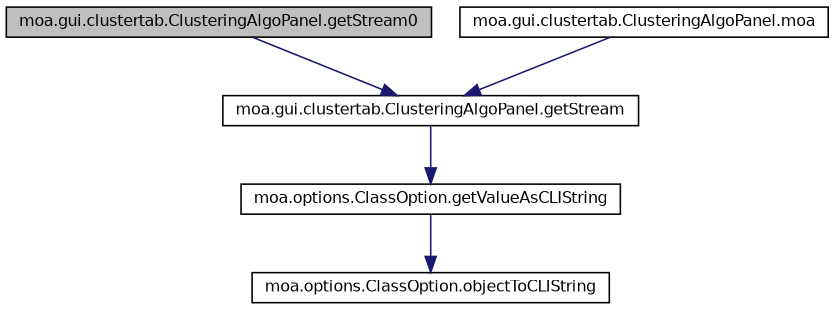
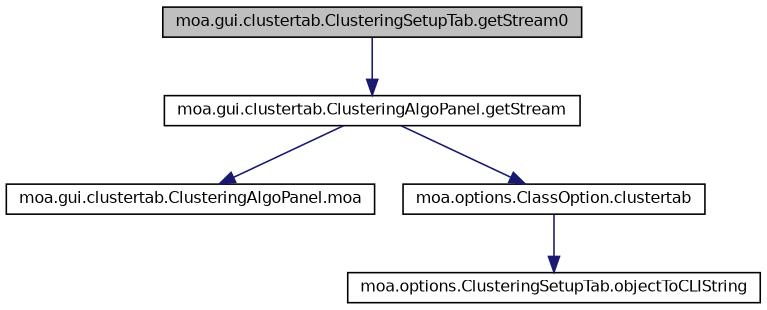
node "moa.gui.clustertab.ClusteringAlgoPanel.getStream0": label "moa.gui.clustertab.ClusteringAlgoPanel.getStream0" -> "moa.gui.clustertab.ClusteringSetupTab.getStream0"
edge "moa.gui.clustertab.ClusteringAlgoPanel.moa" -> "moa.gui.clustertab.ClusteringAlgoPanel.getStream": reversed
node "moa.options.ClassOption.getValueAsCLIString": label "moa.options.ClassOption.getValueAsCLIString" -> "moa.options.ClassOption.clustertab"
node "moa.options.ClassOption.objectToCLIString": label "moa.options.ClassOption.objectToCLIString" -> "moa.options.ClusteringSetupTab.objectToCLIString"
